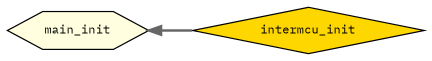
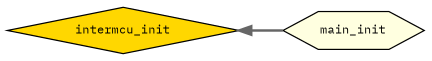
edge "intermcu_init" -> "main_init": reversed
